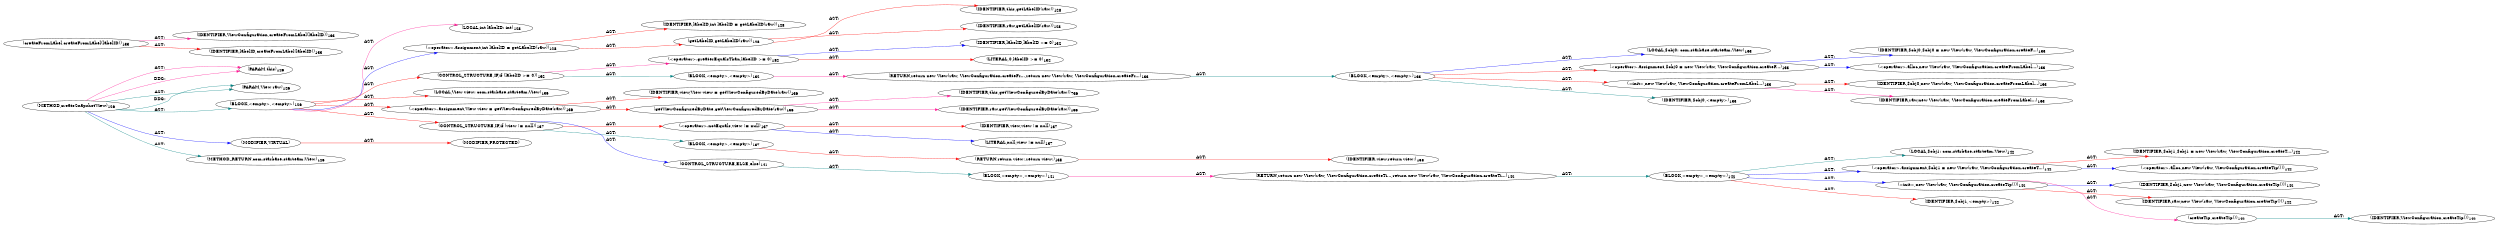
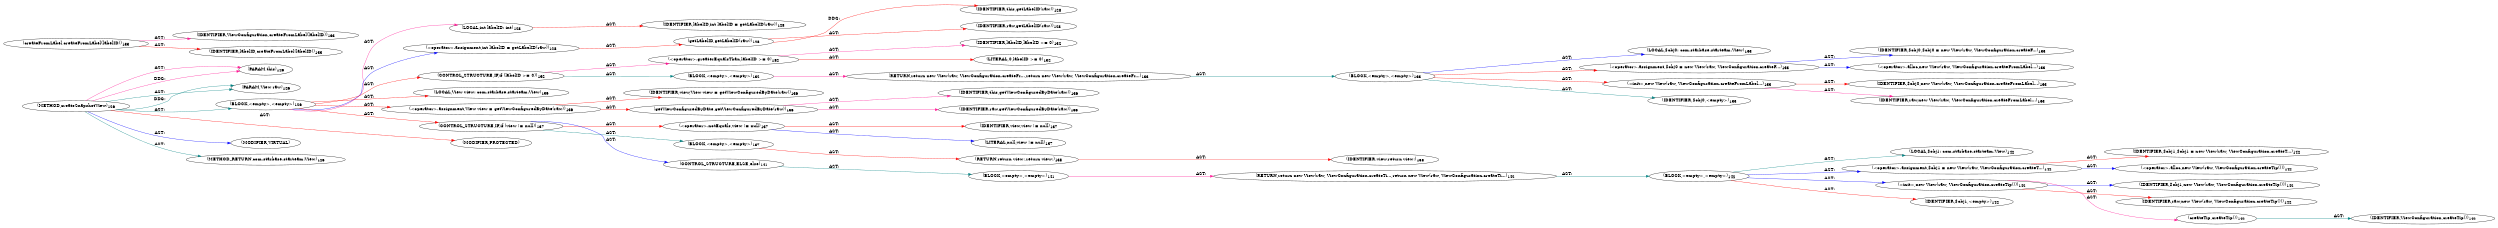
edge "(getLabelID,getLabelID(raw))" -> "(IDENTIFIER,this,getLabelID(raw))": label "AST: " -> "DDG: "
edge "(<operator>.assignment,int labelID = getLabelID(raw))" -> "(IDENTIFIER,labelID,int labelID = getLabelID(raw))": now "(LOCAL,int labelID: int)" -> "(IDENTIFIER,labelID,int labelID = getLabelID(raw))"
edge "(<operator>.greaterEqualsThan,labelID >= 0)" -> "(IDENTIFIER,labelID,labelID >= 0)": color blue -> deeppink
node "(IDENTIFIER,this,getViewConfiguredByDate(raw))": text "736" -> "136"
edge "(MODIFIER,VIRTUAL)" -> "(MODIFIER,PROTECTED)": now "(METHOD,createSnapshotView)" -> "(MODIFIER,PROTECTED)"
